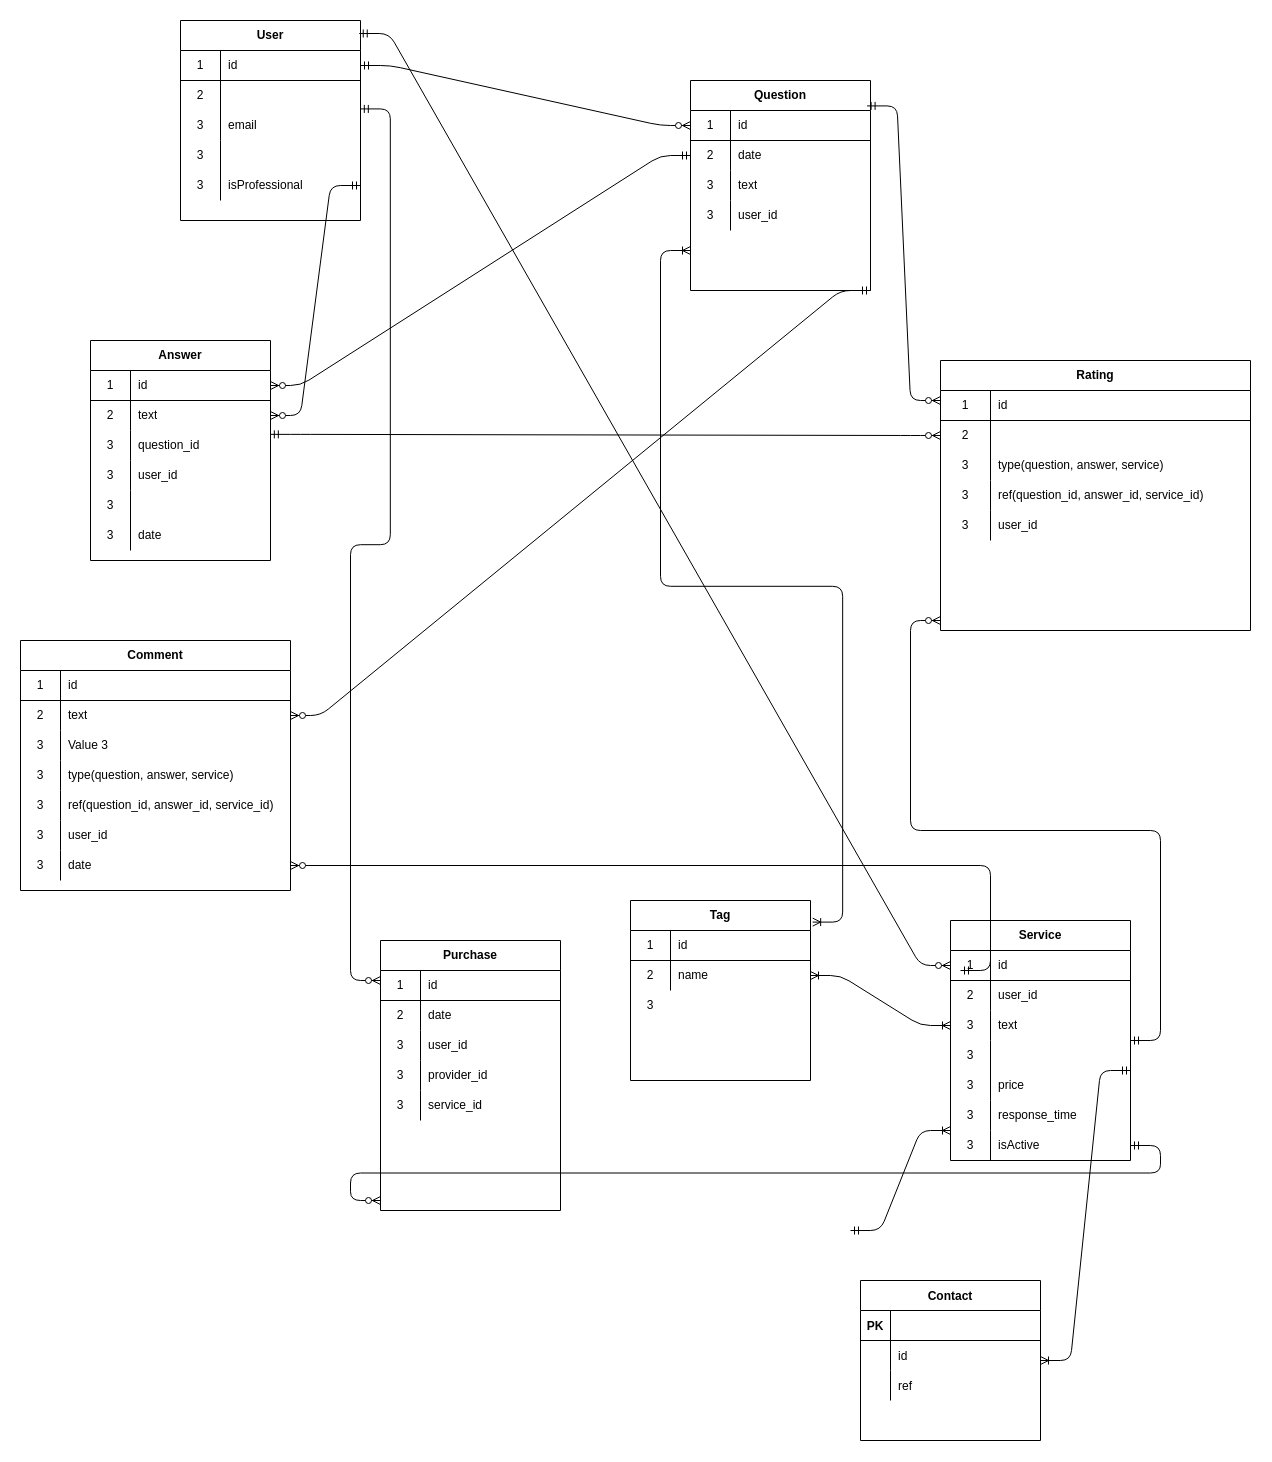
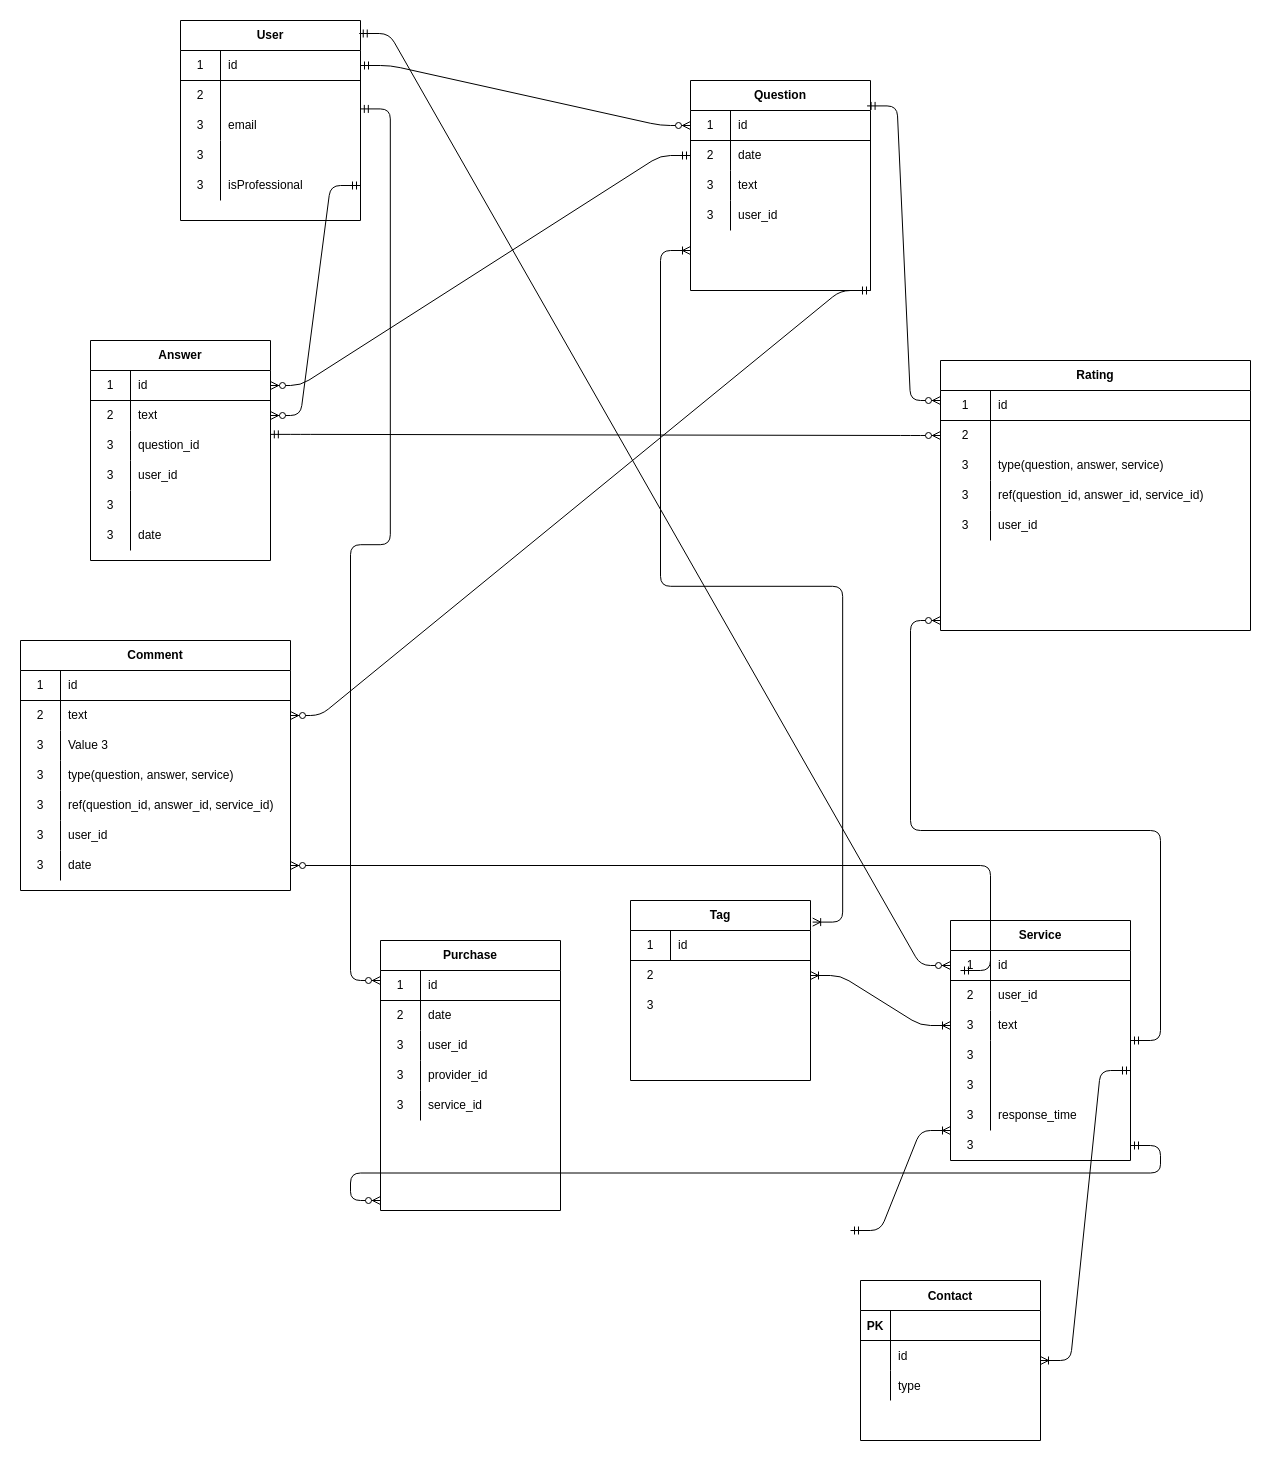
node "name": removed
node "price": removed
node "isActive": removed
node "ref": label "ref" -> "type"
